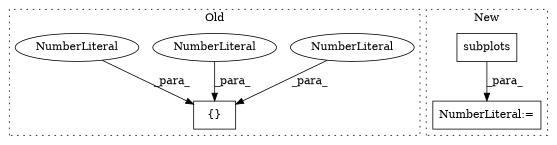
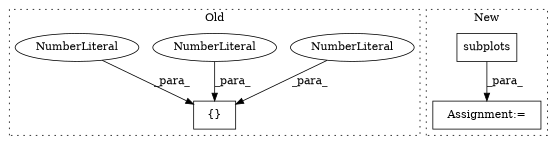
node "NumberLiteral:=": label "NumberLiteral:=" -> "Assignment:="
